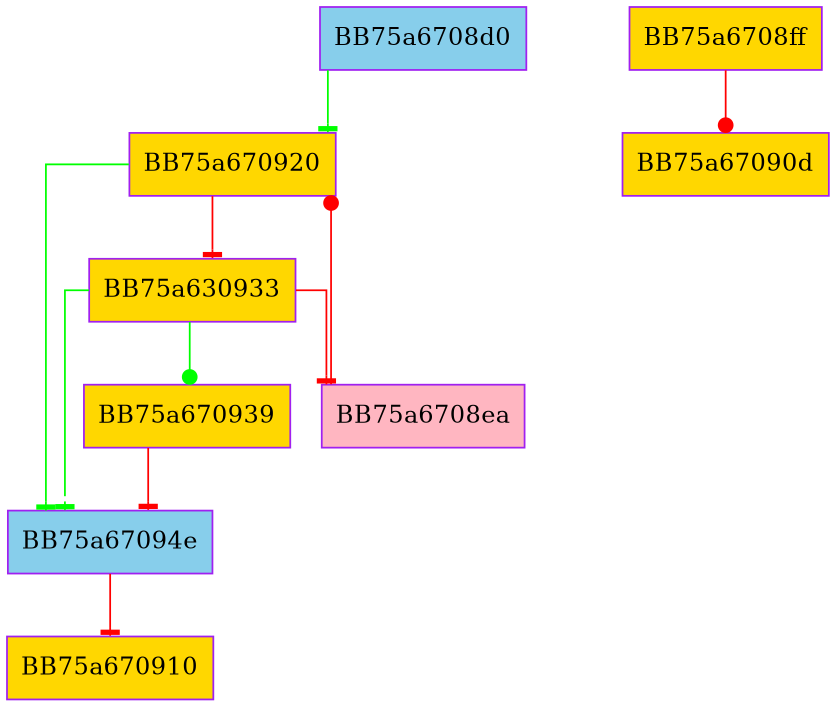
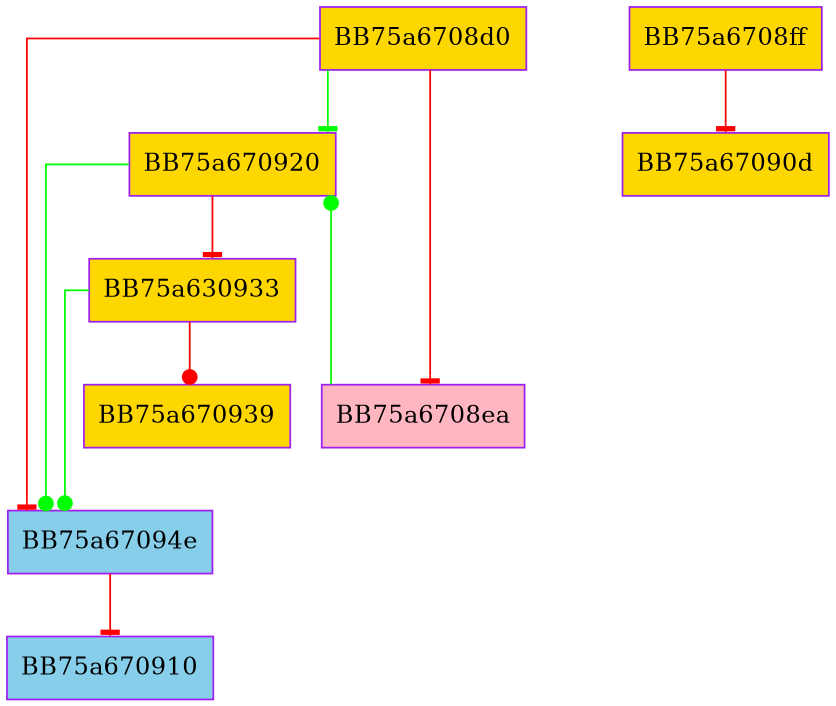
node "BB75a6708d0": fillcolor skyblue -> gold
edge "BB75a6708ff" -> "BB75a67090d": arrowhead dot -> tee
edge "BB75a6708ea" -> "BB75a670920": color red -> green
edge "BB75a670920" -> "BB75a67094e": arrowhead tee -> dot
edge "BB75a630933" -> "BB75a6708ea": now "BB75a6708d0" -> "BB75a6708ea"
edge "BB75a630933" -> "BB75a670939": color green -> red
edge "BB75a630933" -> "BB75a67094e": arrowhead tee -> dot
edge "BB75a670939" -> "BB75a67094e": now "BB75a6708d0" -> "BB75a67094e"
node "BB75a670910": fillcolor gold -> skyblue
